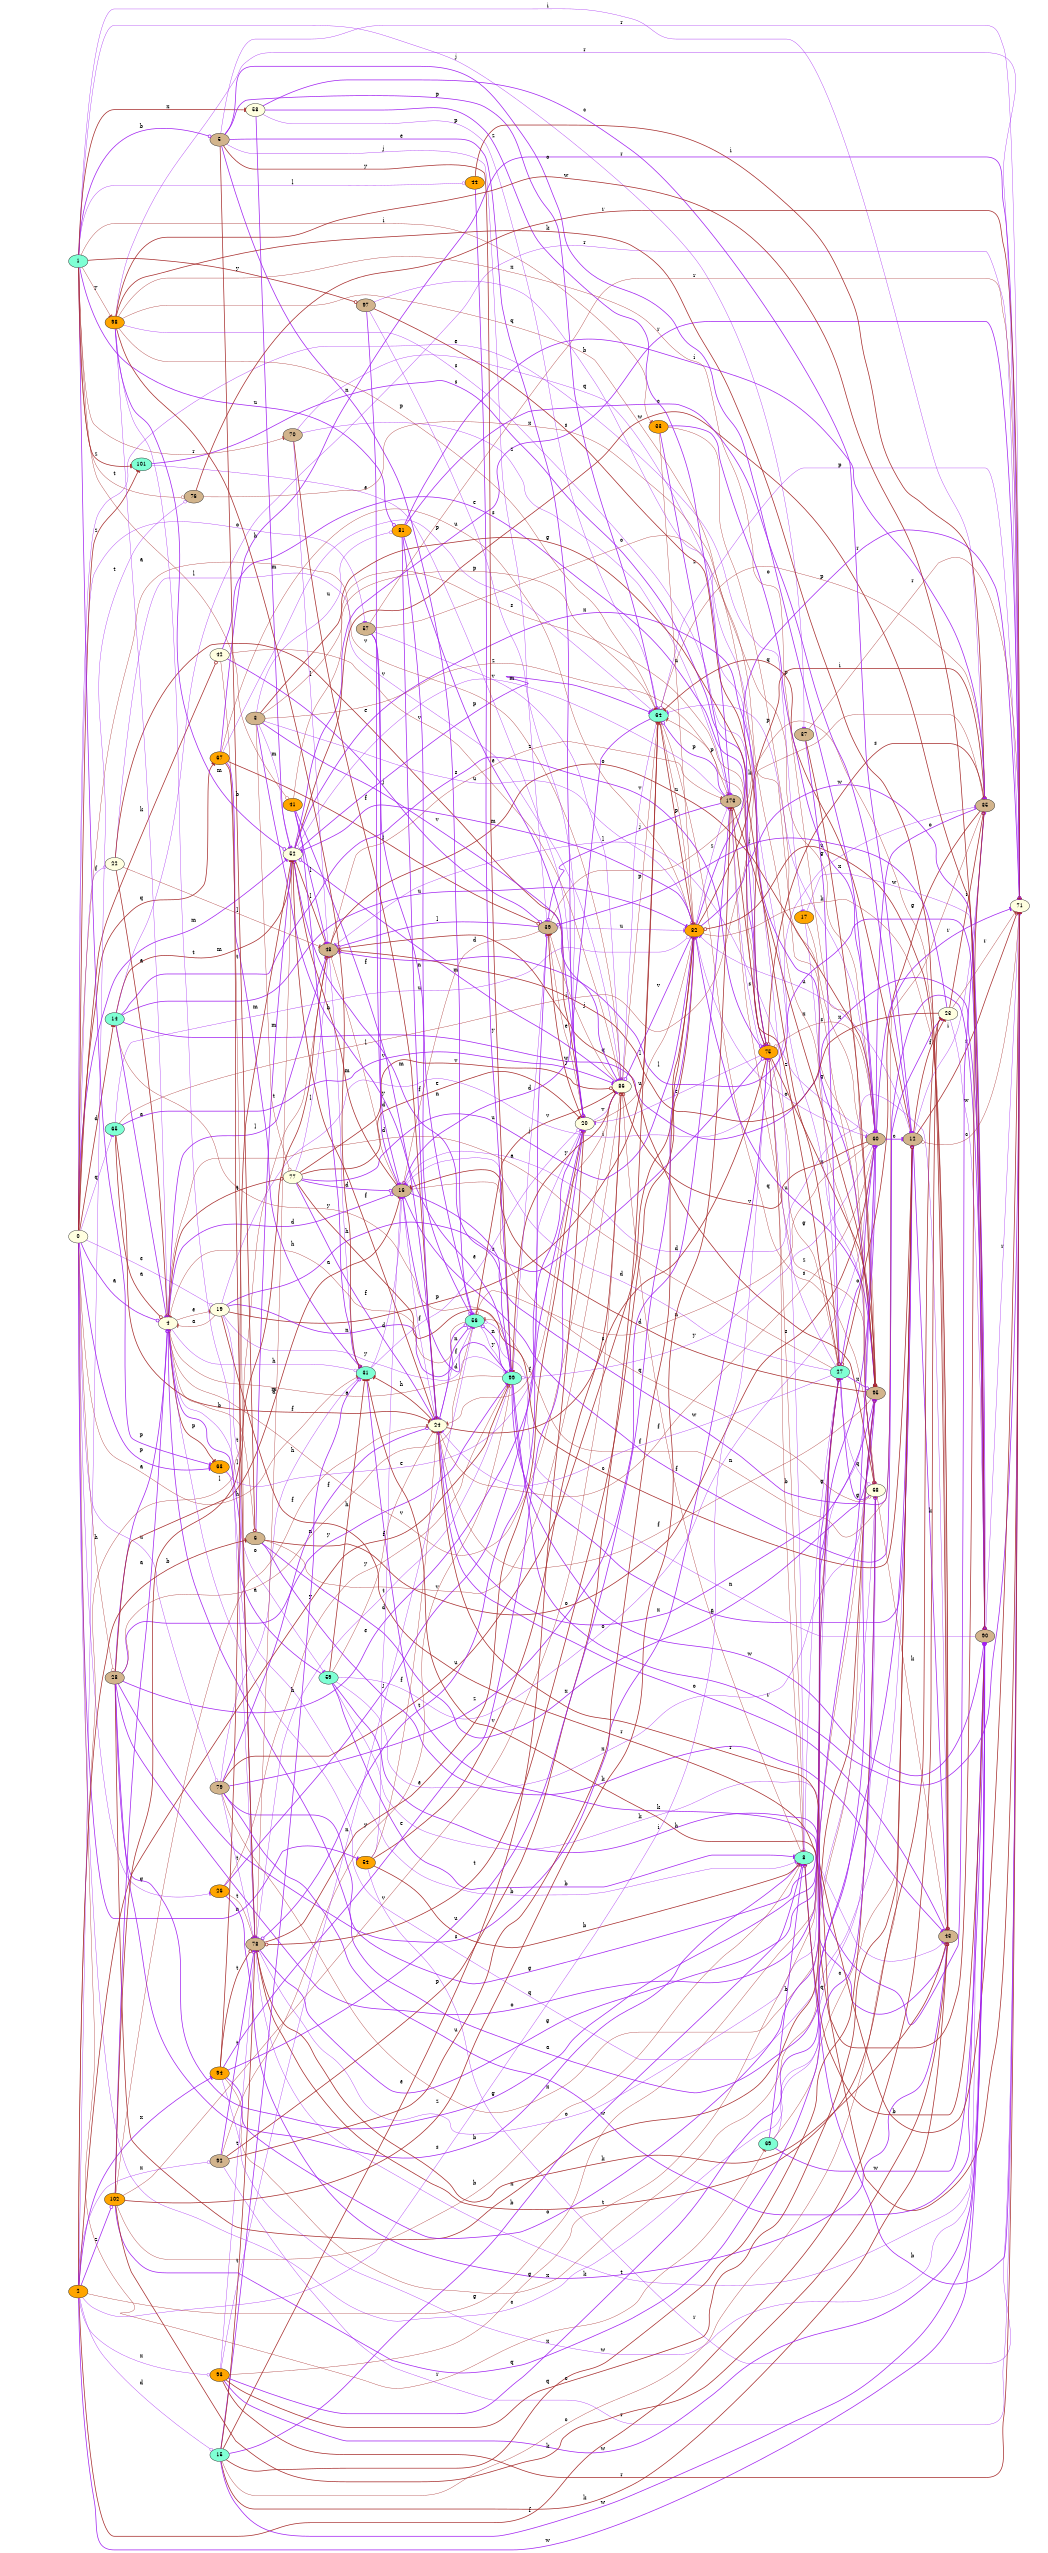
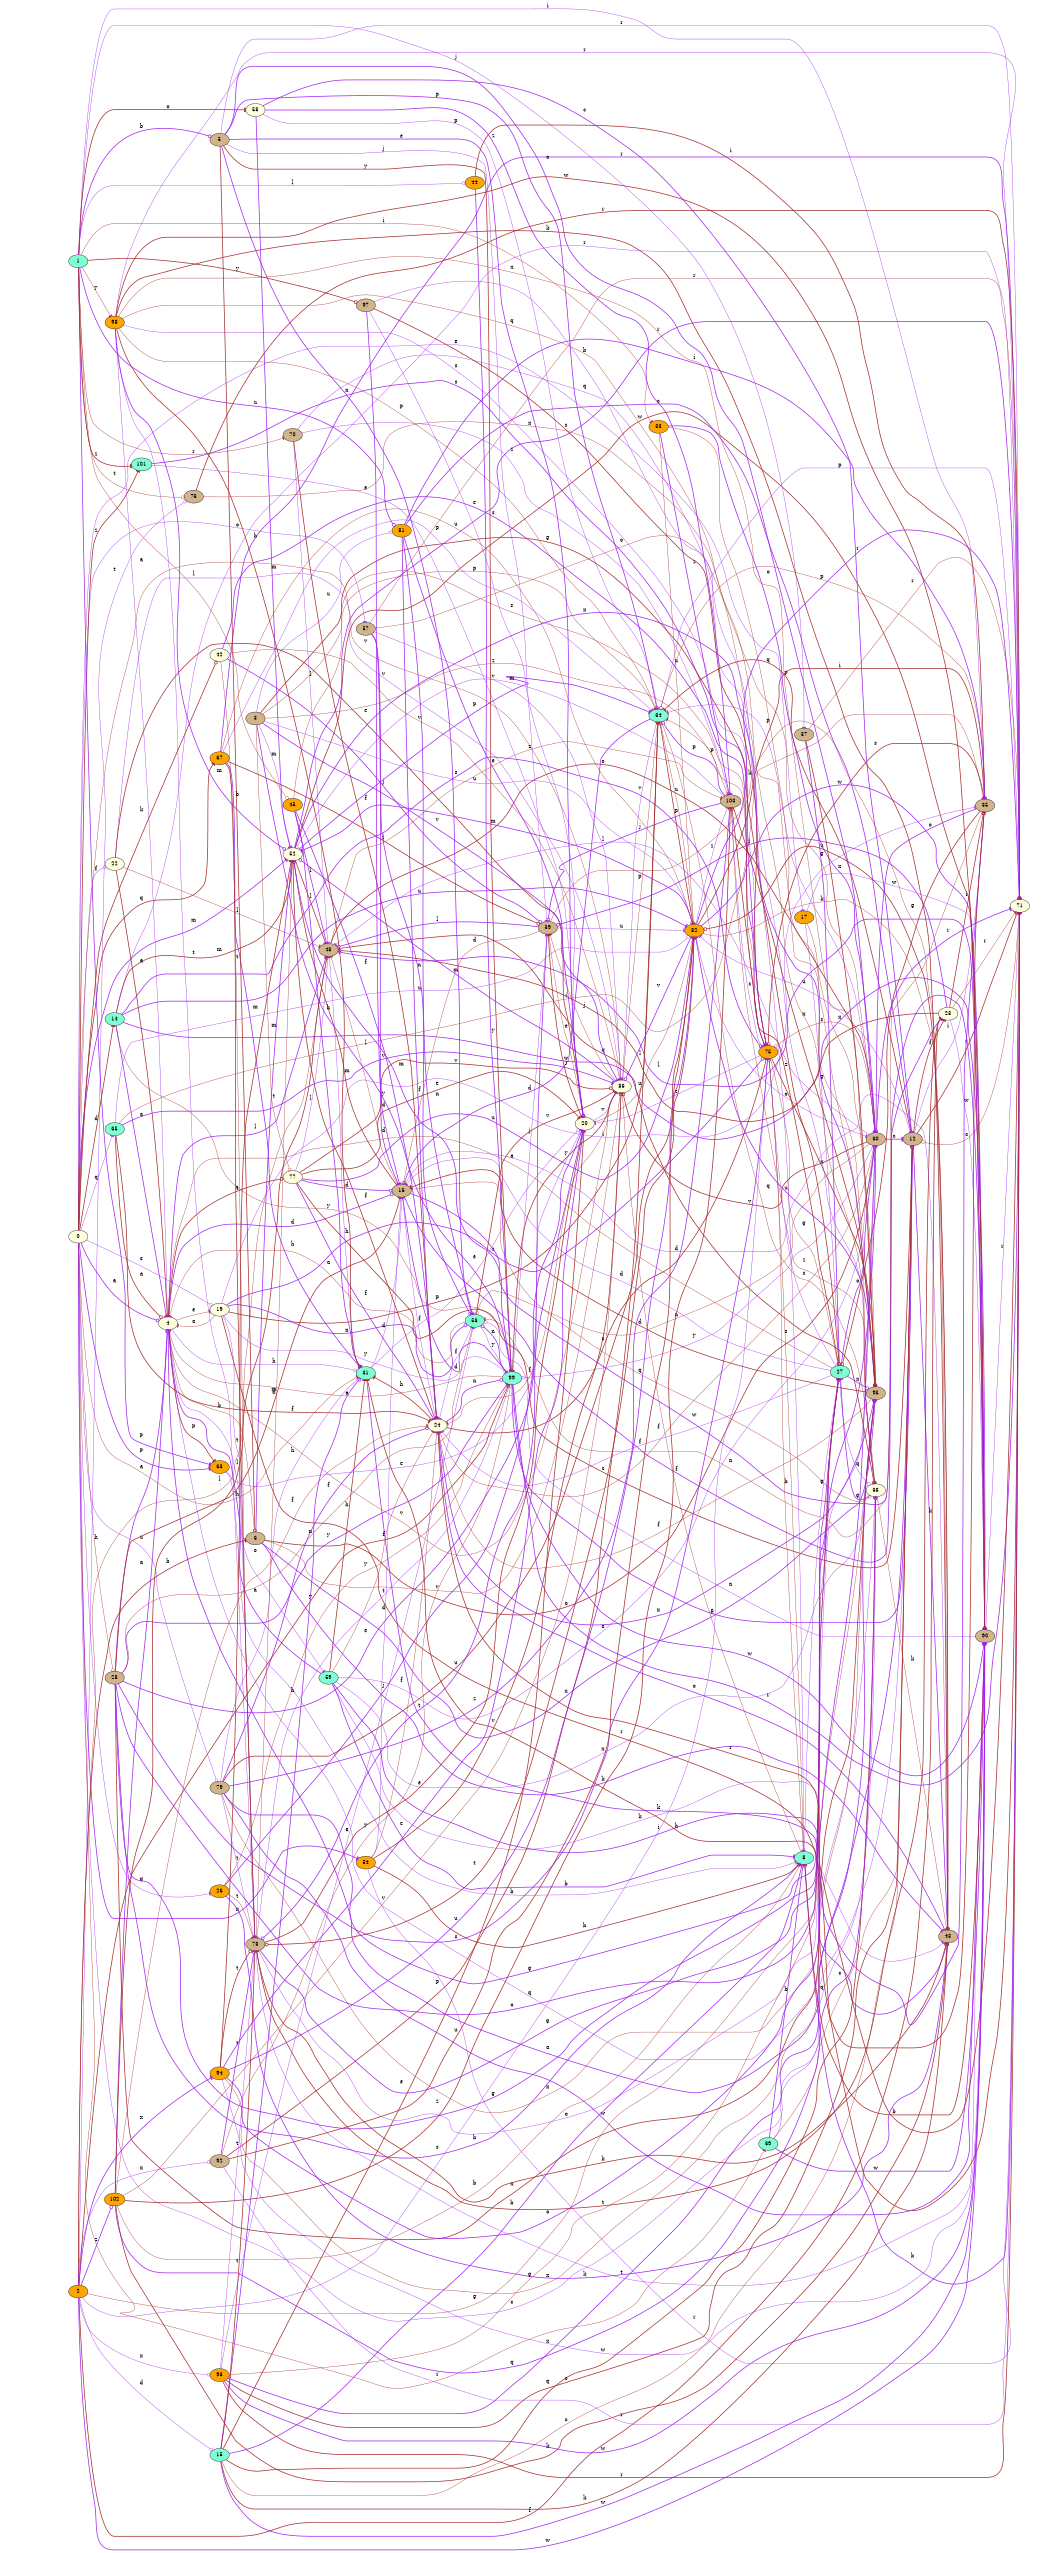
edge "1" -> "58": label "x" -> "o"
node "173": label "173" -> "103"
node "41": label "41" -> "45"
edge "24" -> "56": now "24" -> "99"
edge "93" -> "56": label "n" -> "a"
